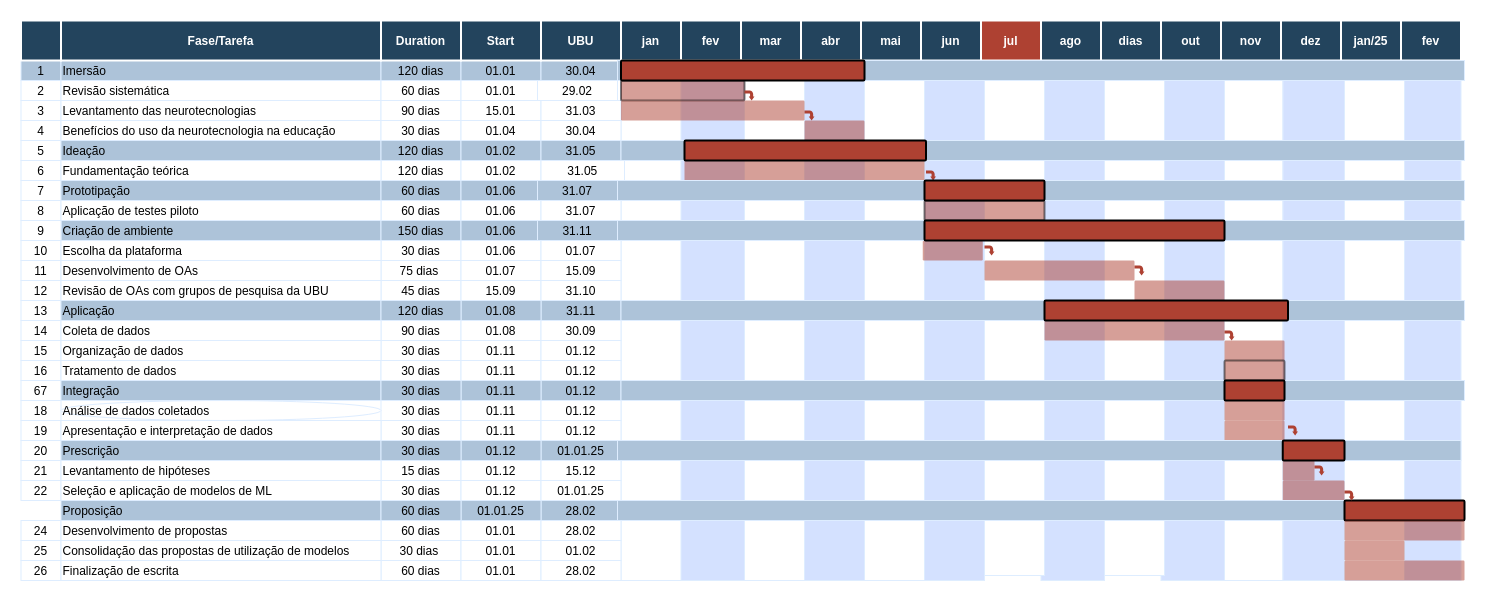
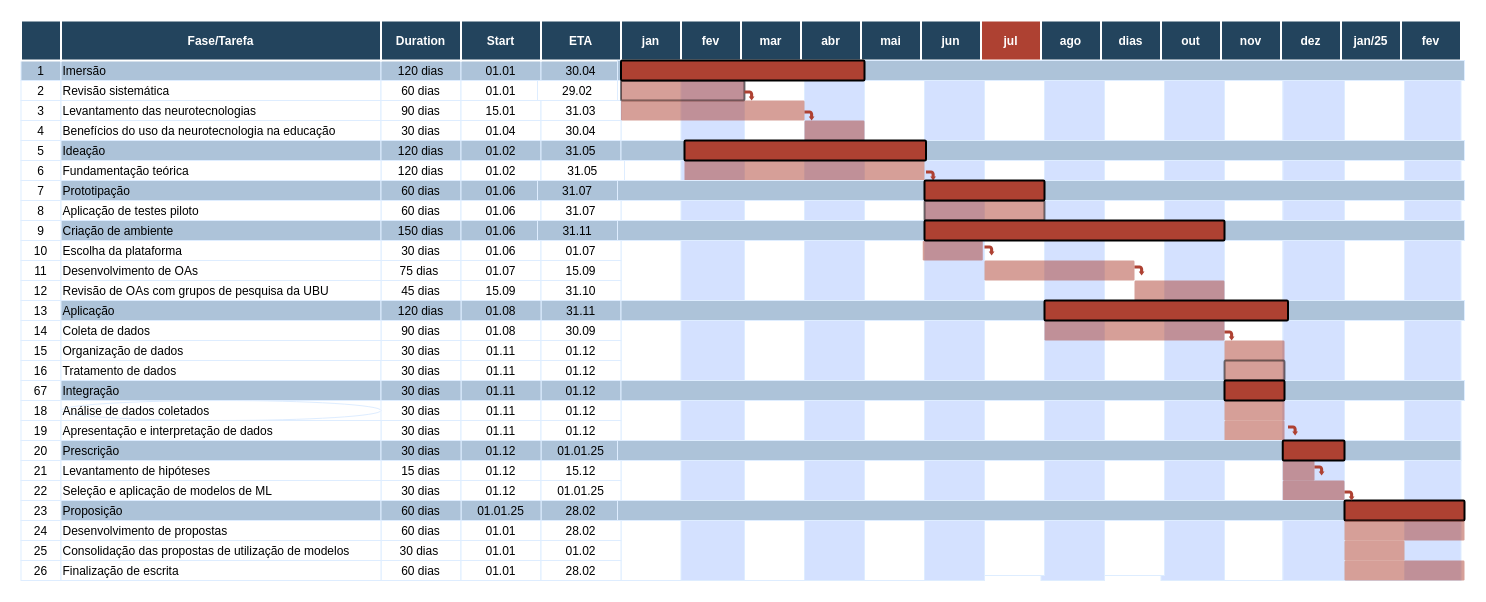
node "UBU": label "UBU" -> "ETA"
node "23": added
